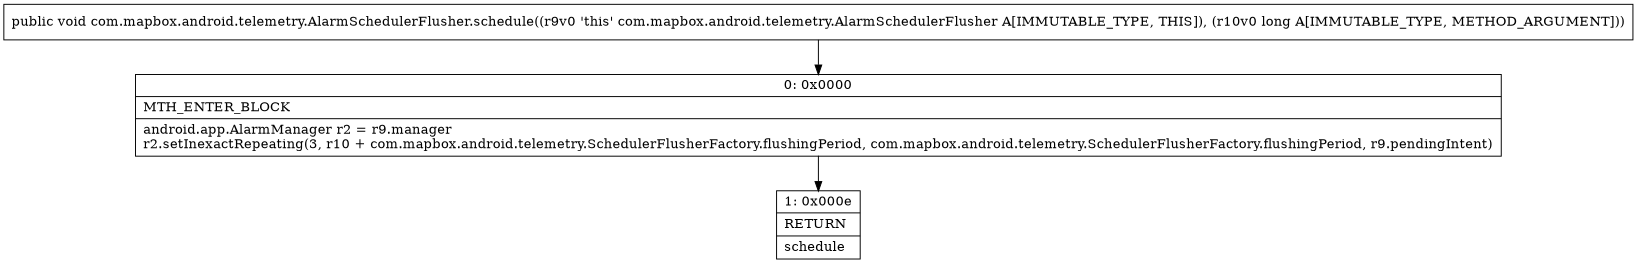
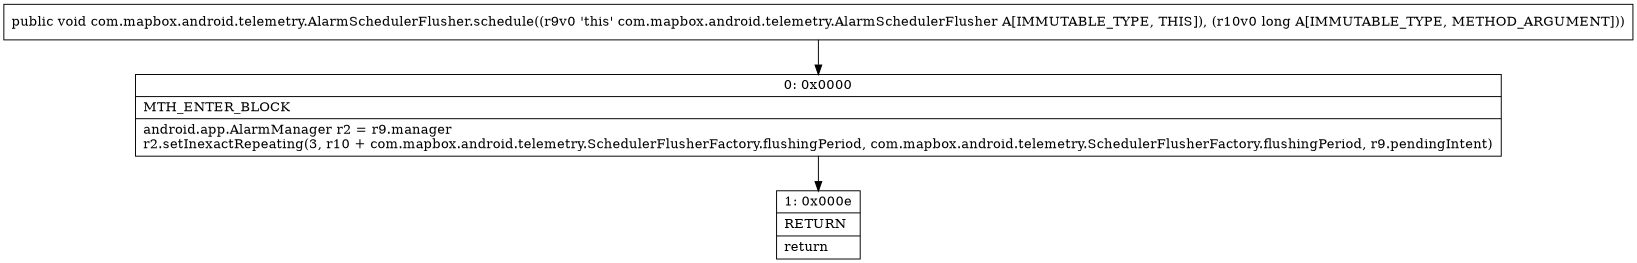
node "1: 0x000e": text "schedule" -> "return"
